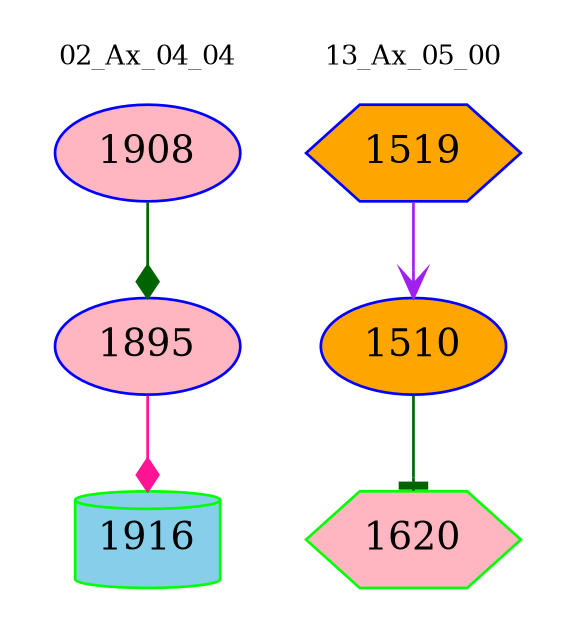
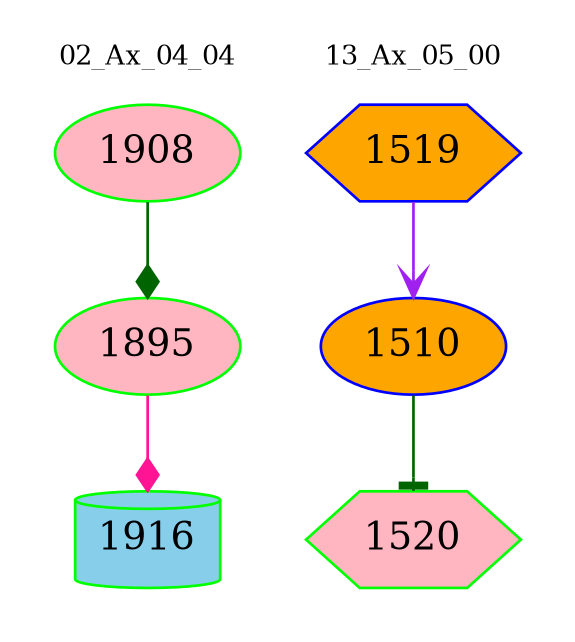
node "1908": color blue -> green
node "1895": color blue -> green
node "1620": label "1620" -> "1520"
